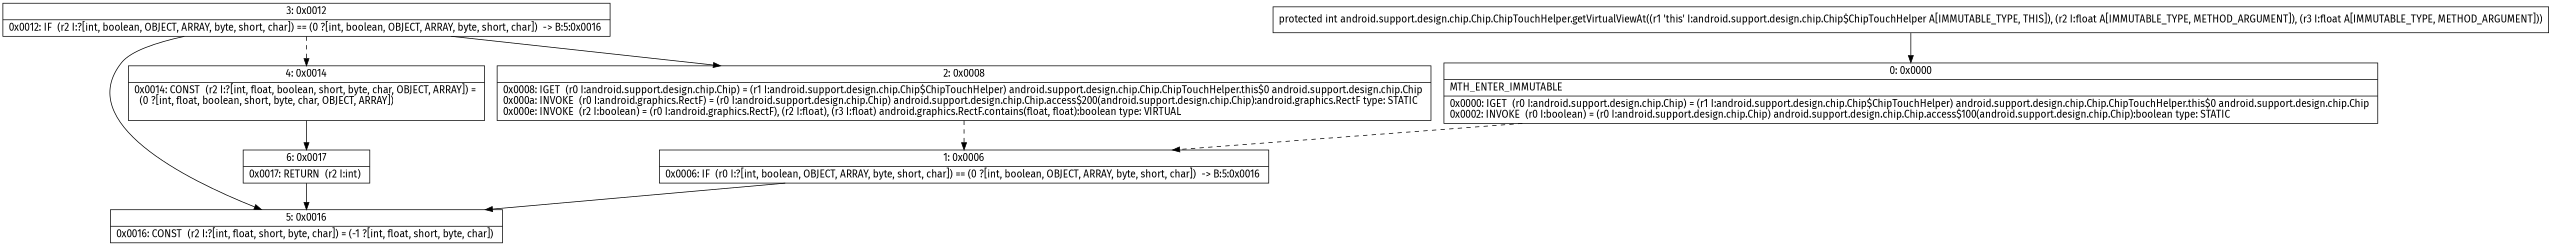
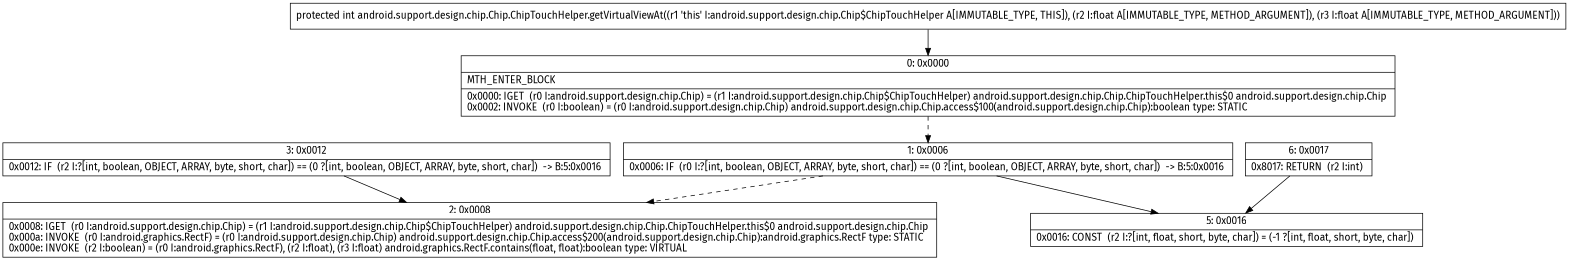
node "0: 0x0000": text "MTH_ENTER_IMMUTABLE" -> "MTH_ENTER_BLOCK"
node "4: 0x0014": removed
edge "2: 0x0008" -> "1: 0x0006": reversed
edge "3: 0x0012" -> "5: 0x0016": removed
node "6: 0x0017": text "0x0017: RETURN  (r2 I:int)" -> "0x8017: RETURN  (r2 I:int)"
